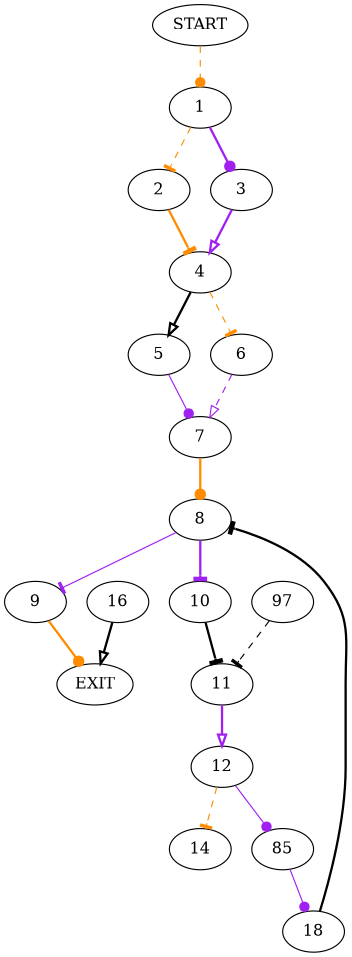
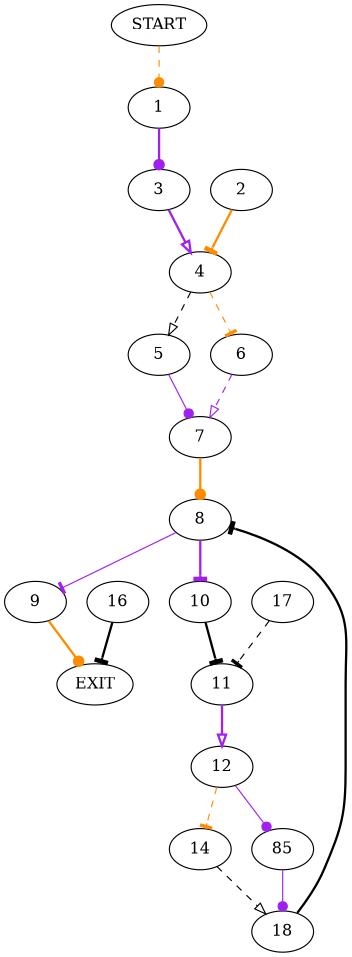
edge "1" -> "2": removed
edge "4" -> "5": style bold -> dashed
node "97": label "97" -> "17"
edge "16" -> "EXIT": arrowhead onormal -> tee
edge "14" -> "18": added
